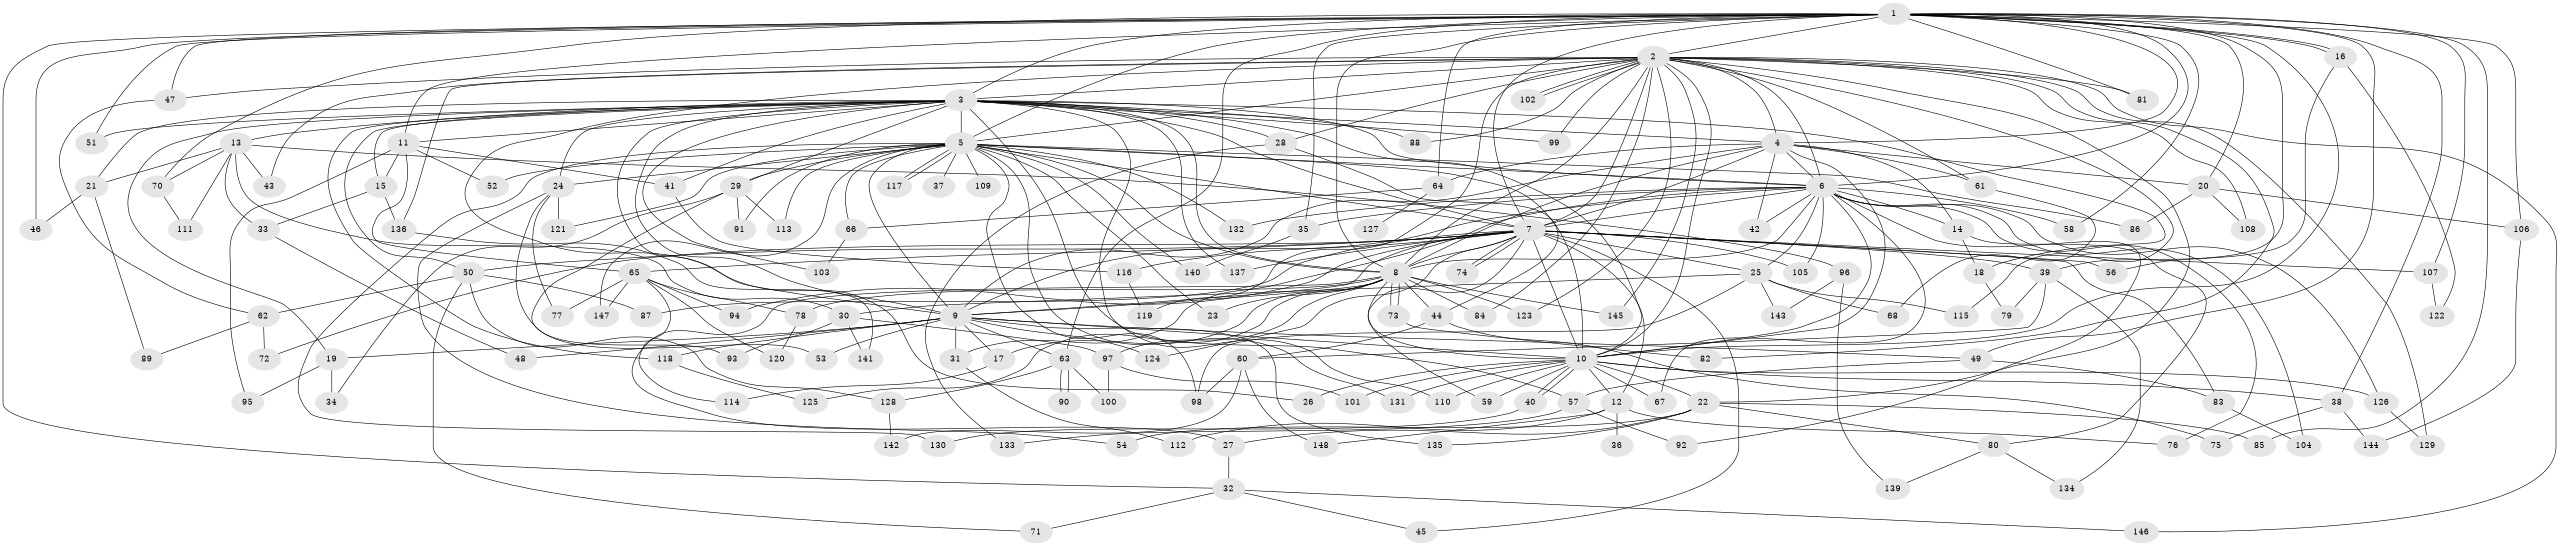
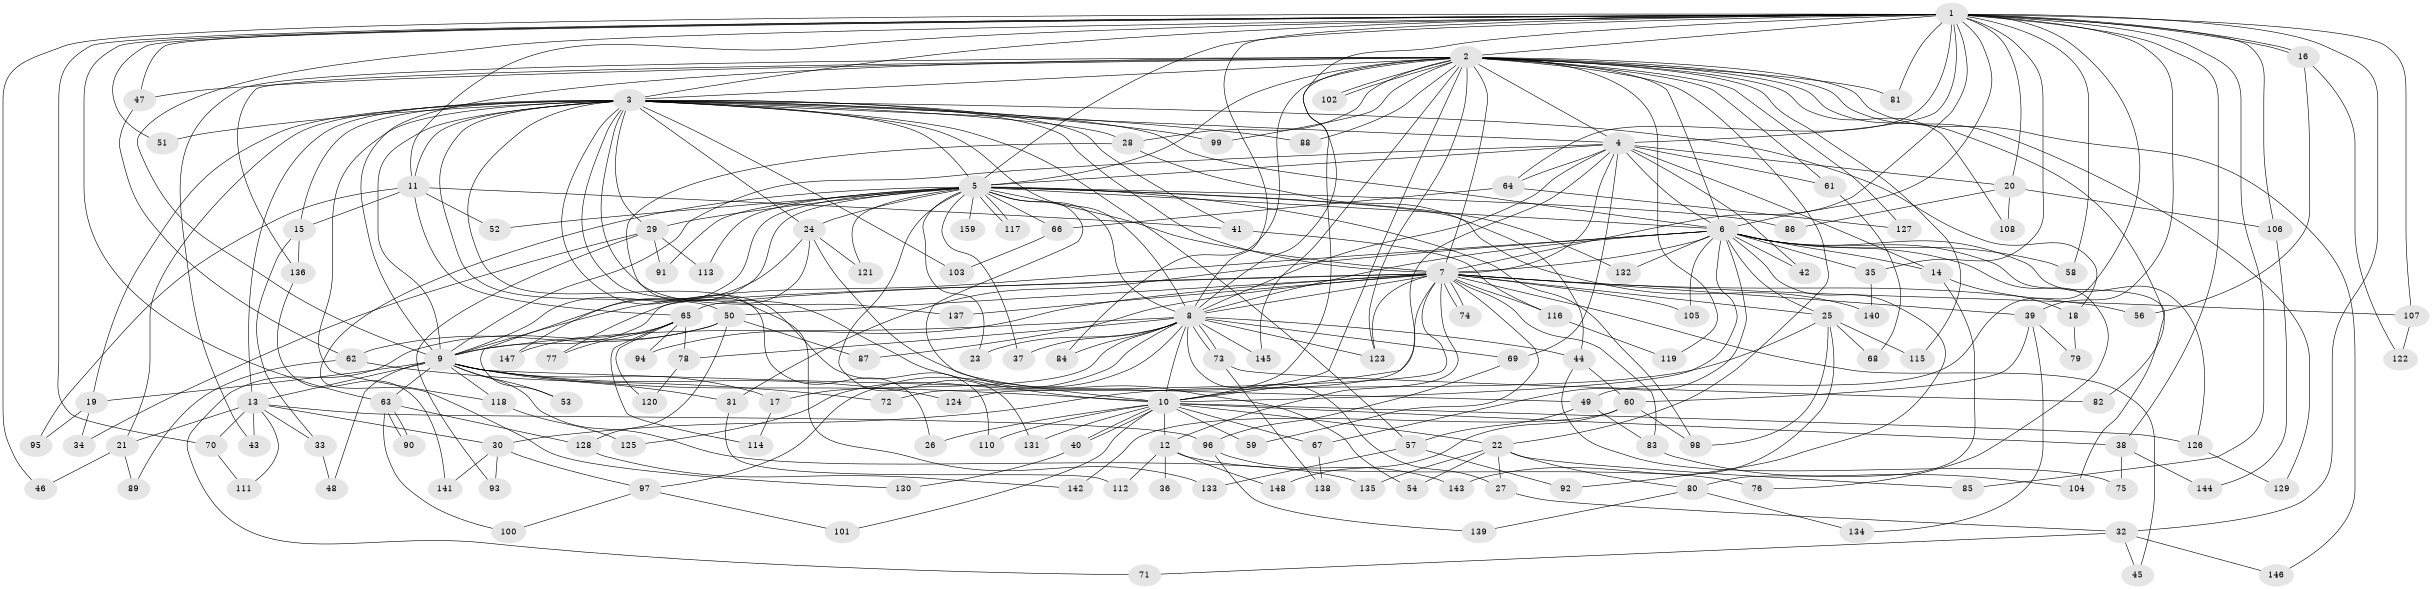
edge "1" -- "9": added
edge "2" -- "127": added
edge "4" -- "5": added
node "109": label "109" -> "159"
edge "7" -- "10": now "7" -- "123"
edge "8" -- "37": added
node "69": added
edge "9" -- "13": added
node "138": added
